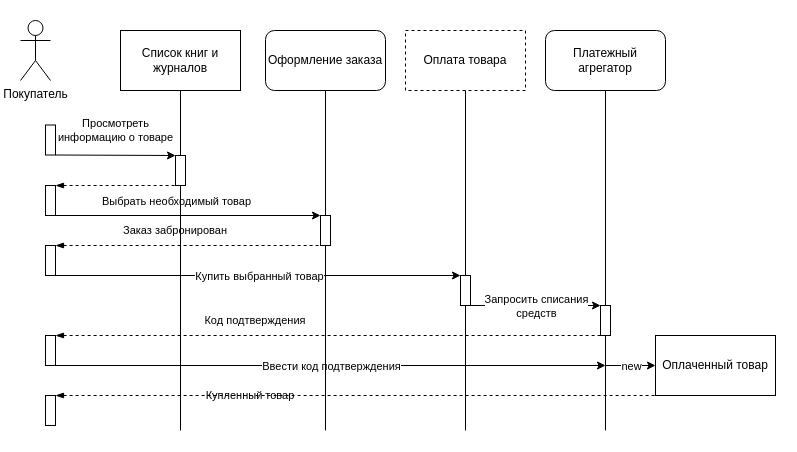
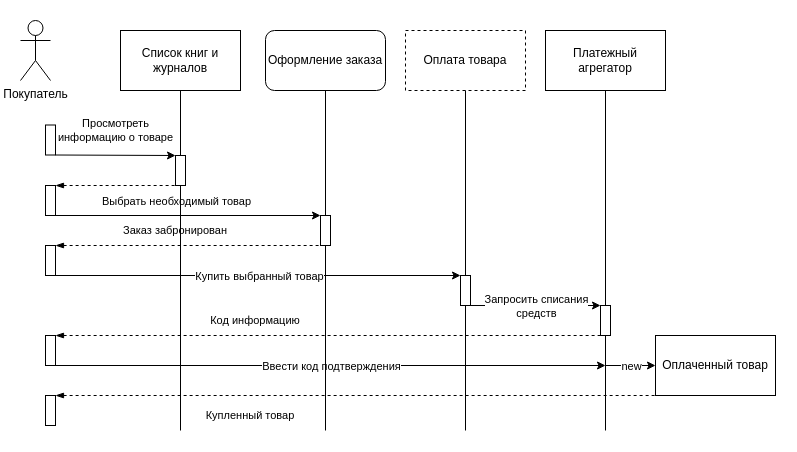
node "Платежный агрегатор": shape rounded rectangle -> rectangle
node "Код подтверждения": label "Код подтверждения" -> "Код информацию"
node "Купленный товар": moved (251, 396) -> (251, 416)
